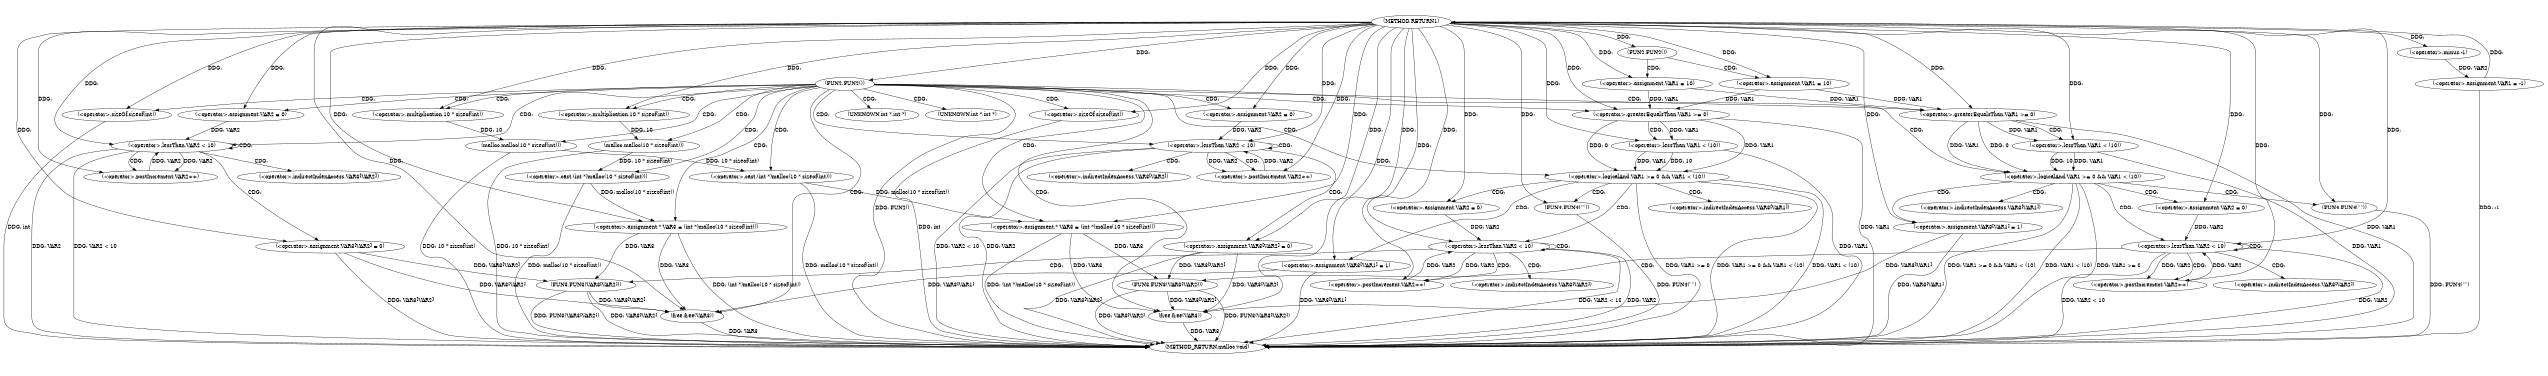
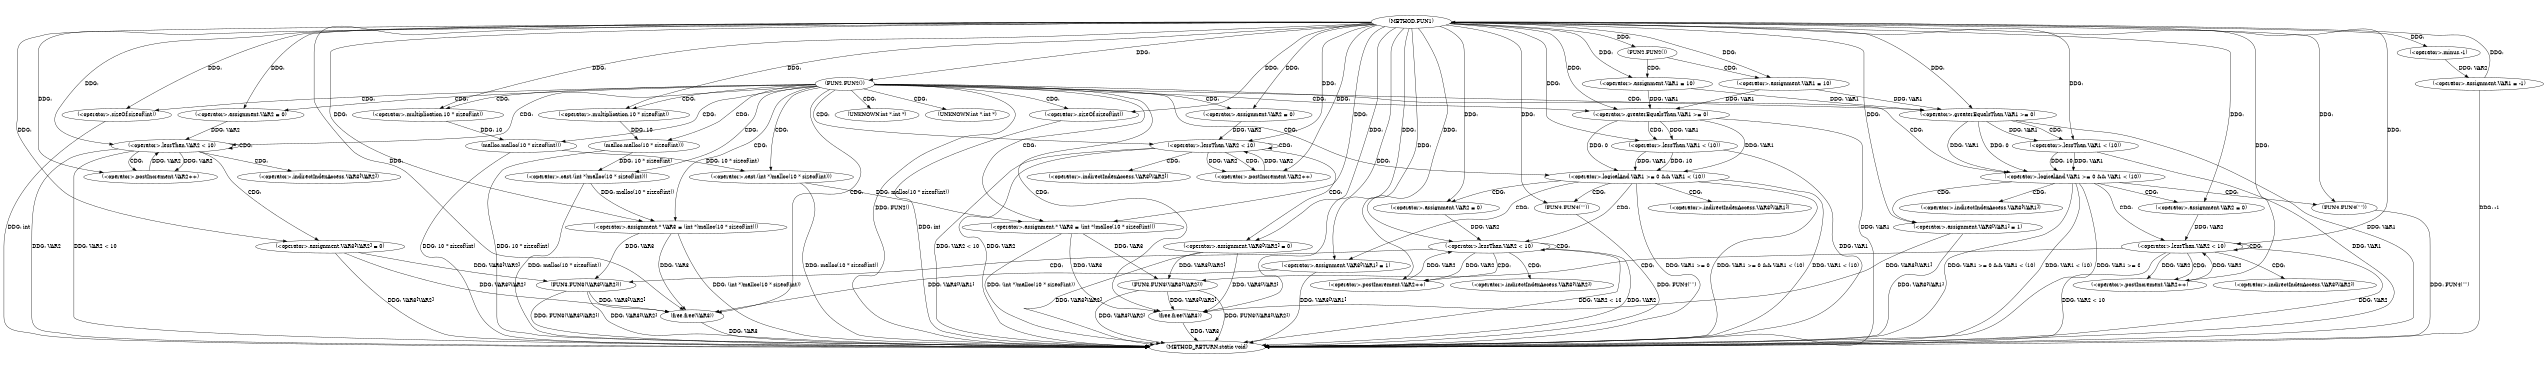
node "(METHOD,RETURN1)": label "(METHOD,RETURN1)" -> "(METHOD,FUN1)"
node "(METHOD_RETURN,malloc void)": label "(METHOD_RETURN,malloc void)" -> "(METHOD_RETURN,static void)"
